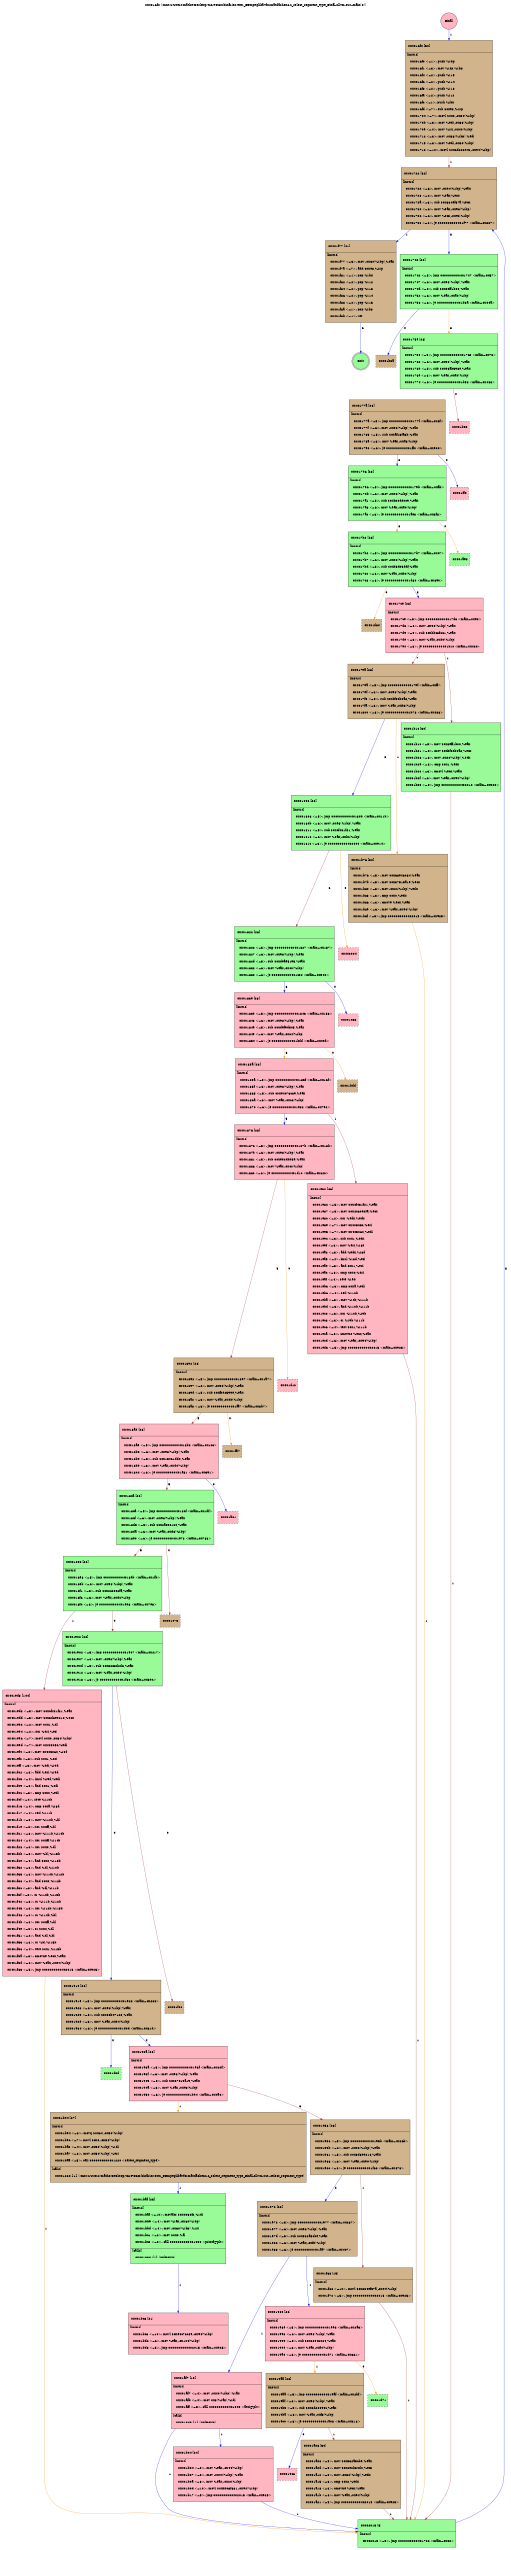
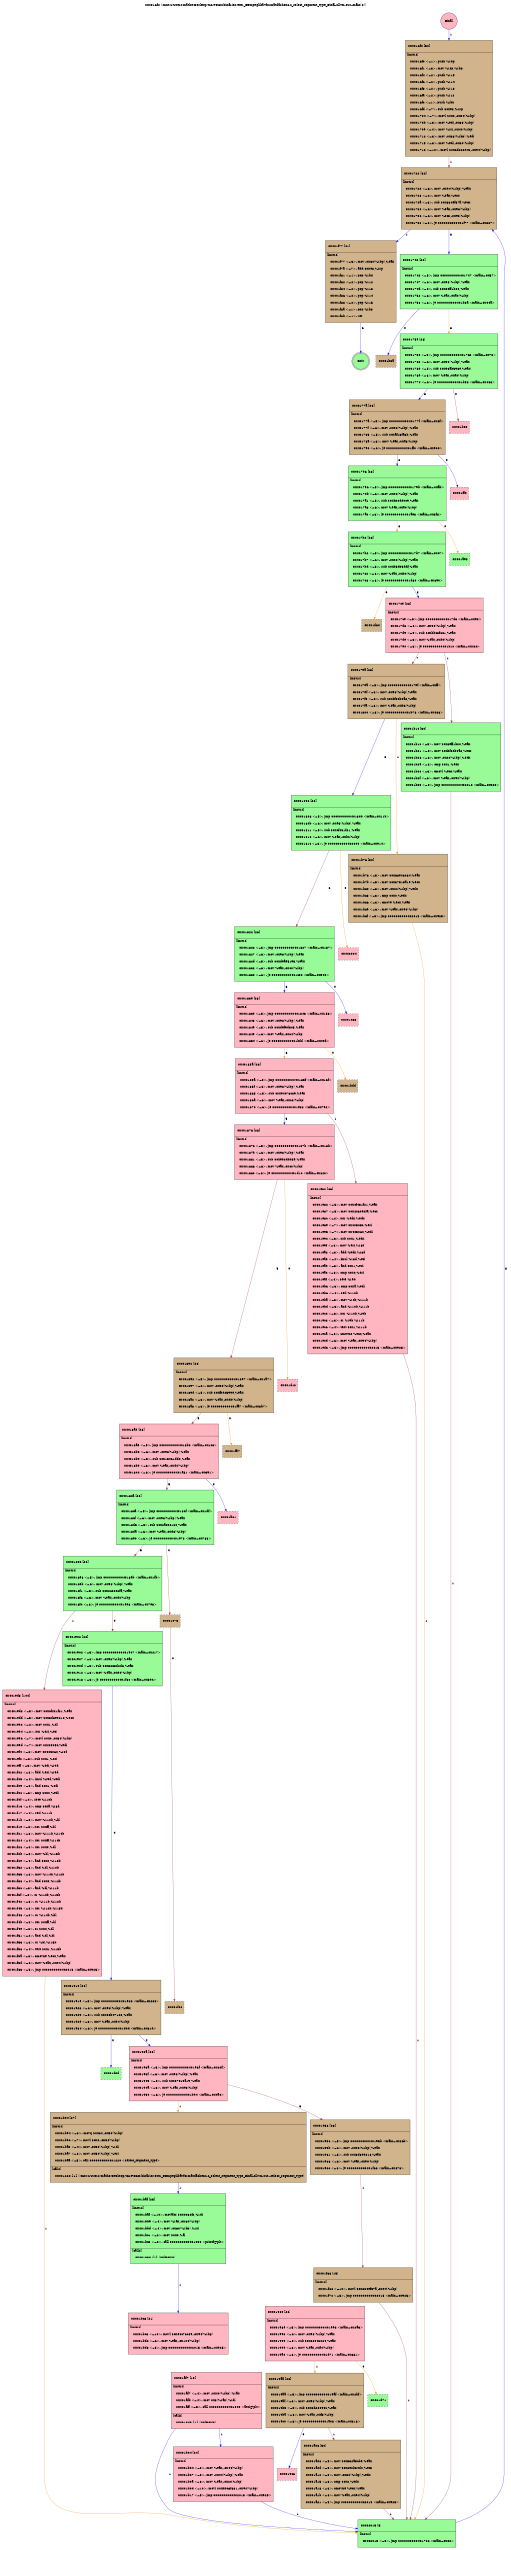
edge "0x40175e [28]" -> "0x40177a [28]": added, label "8"
edge "0x401902 [28]" -> "0x401f8c": now "0x401e73" -> "0x401f8c"
node "0x401972 [28]": removed
